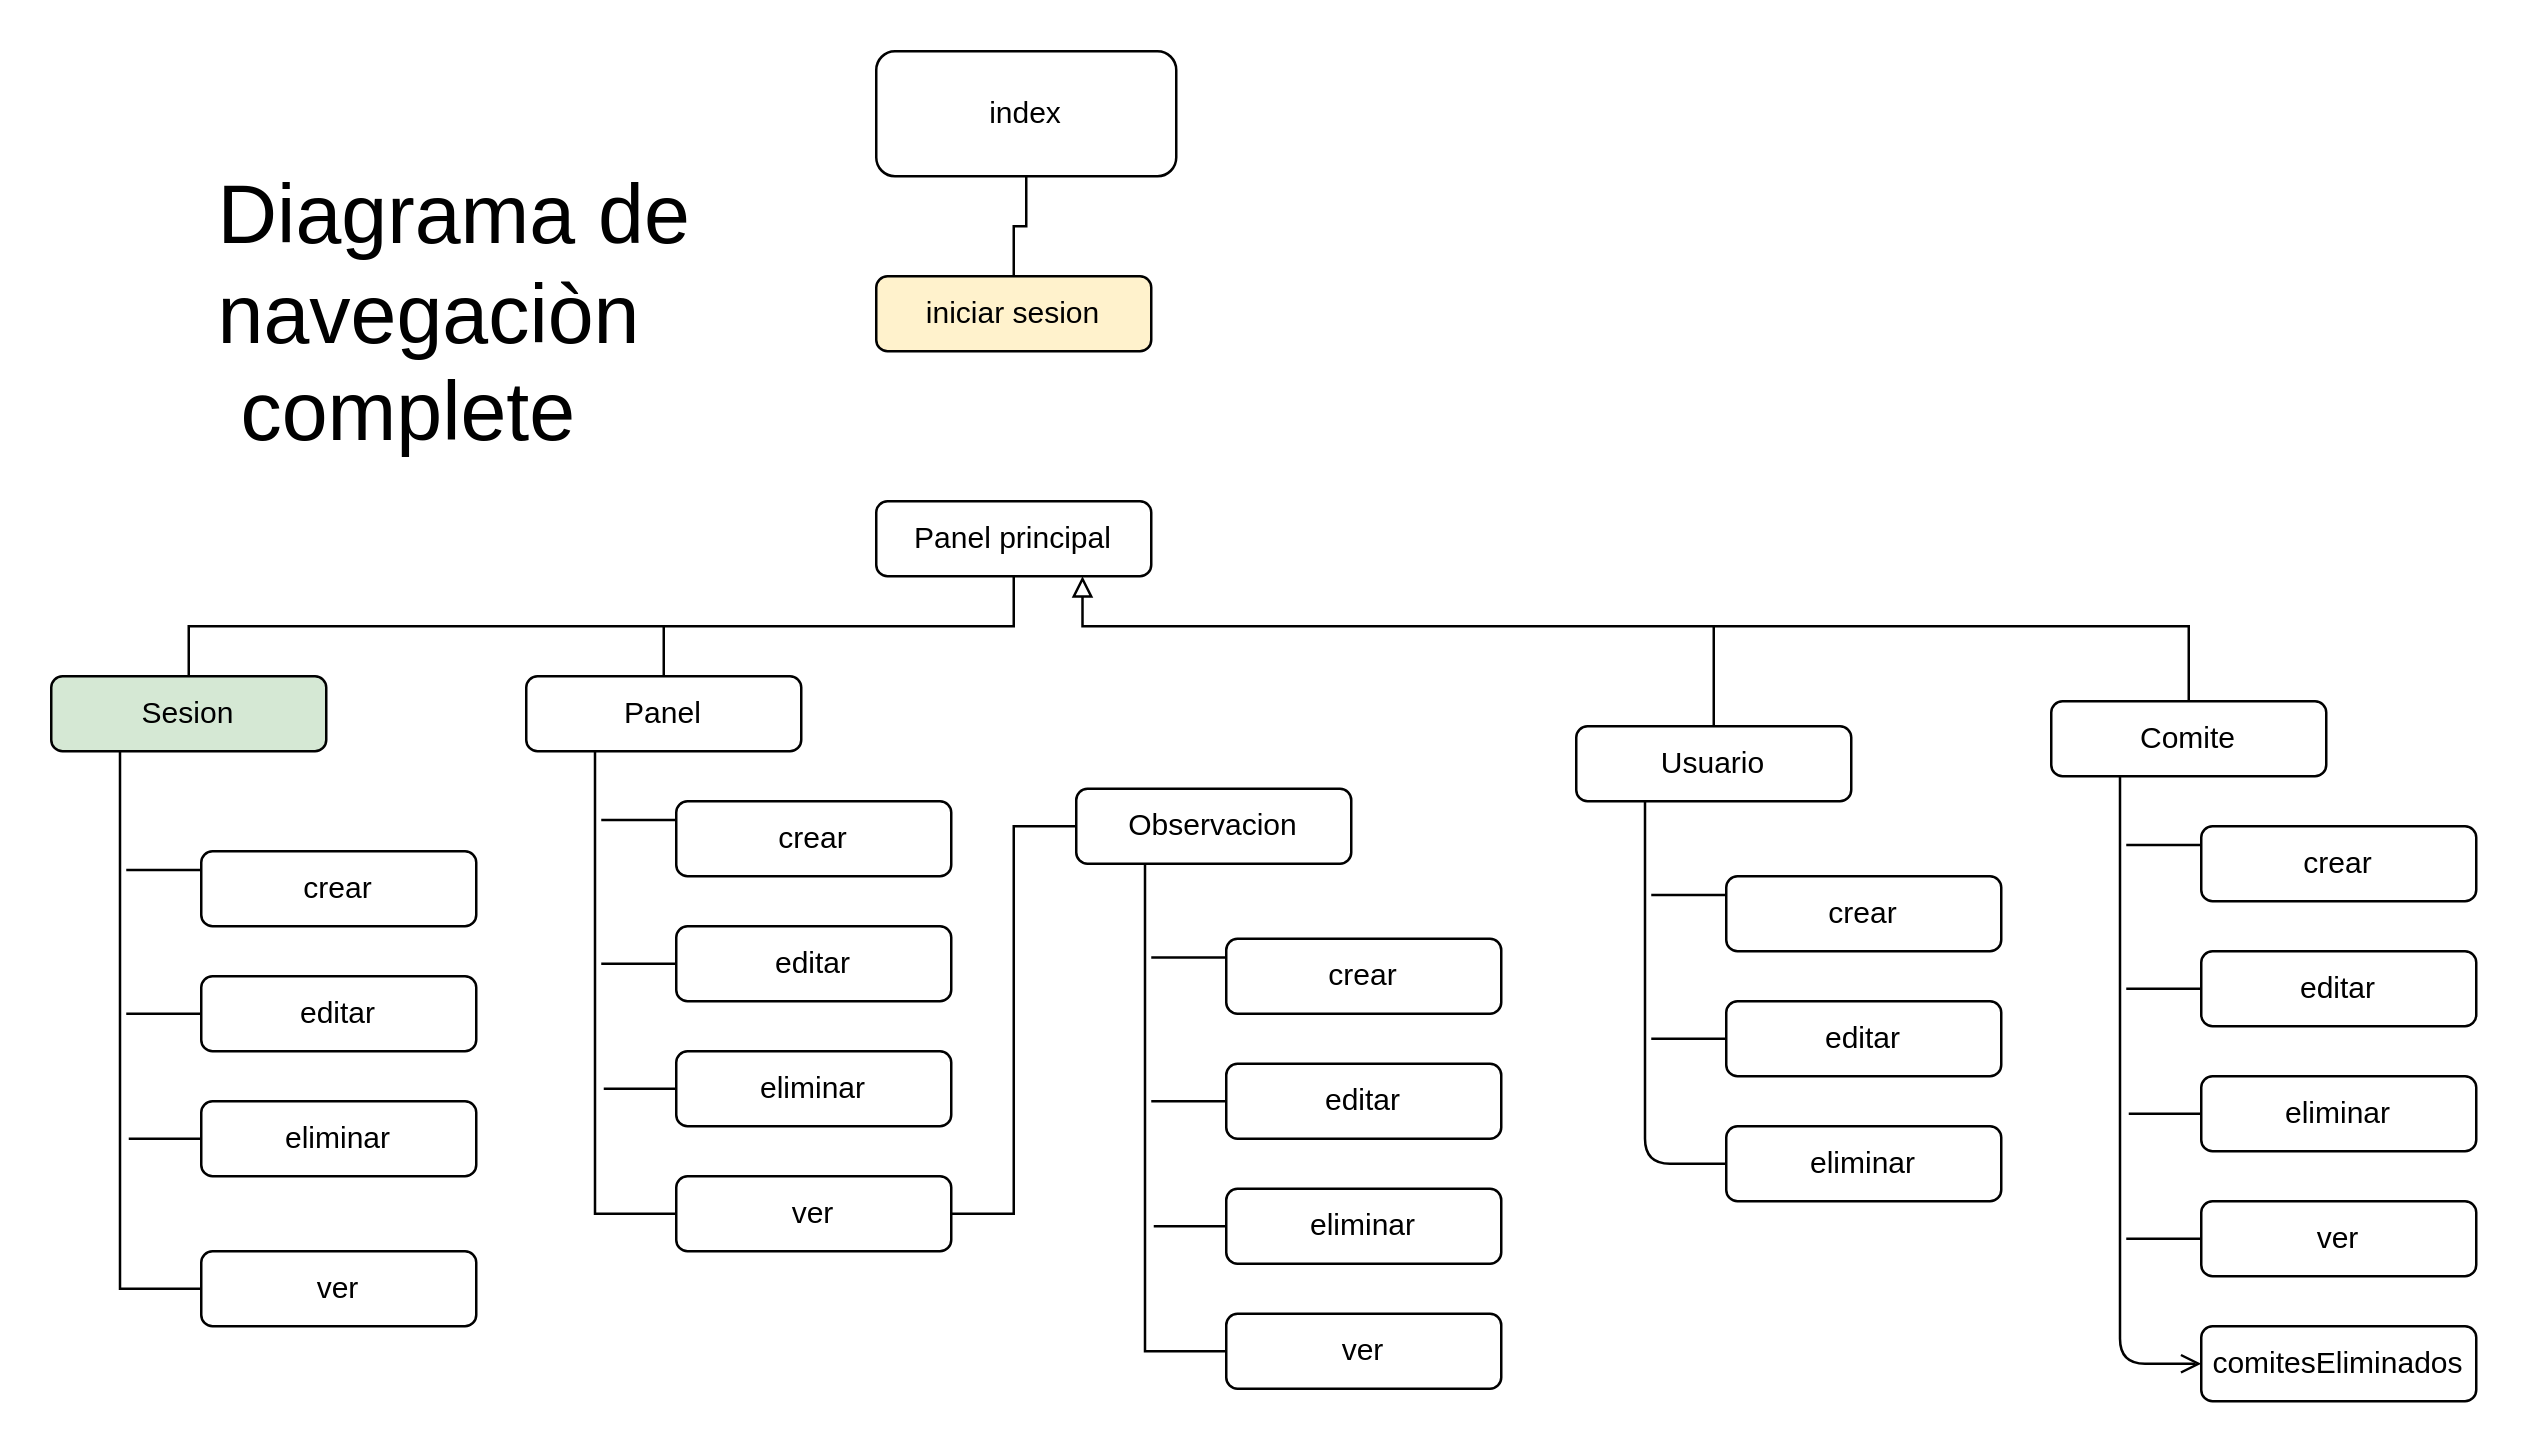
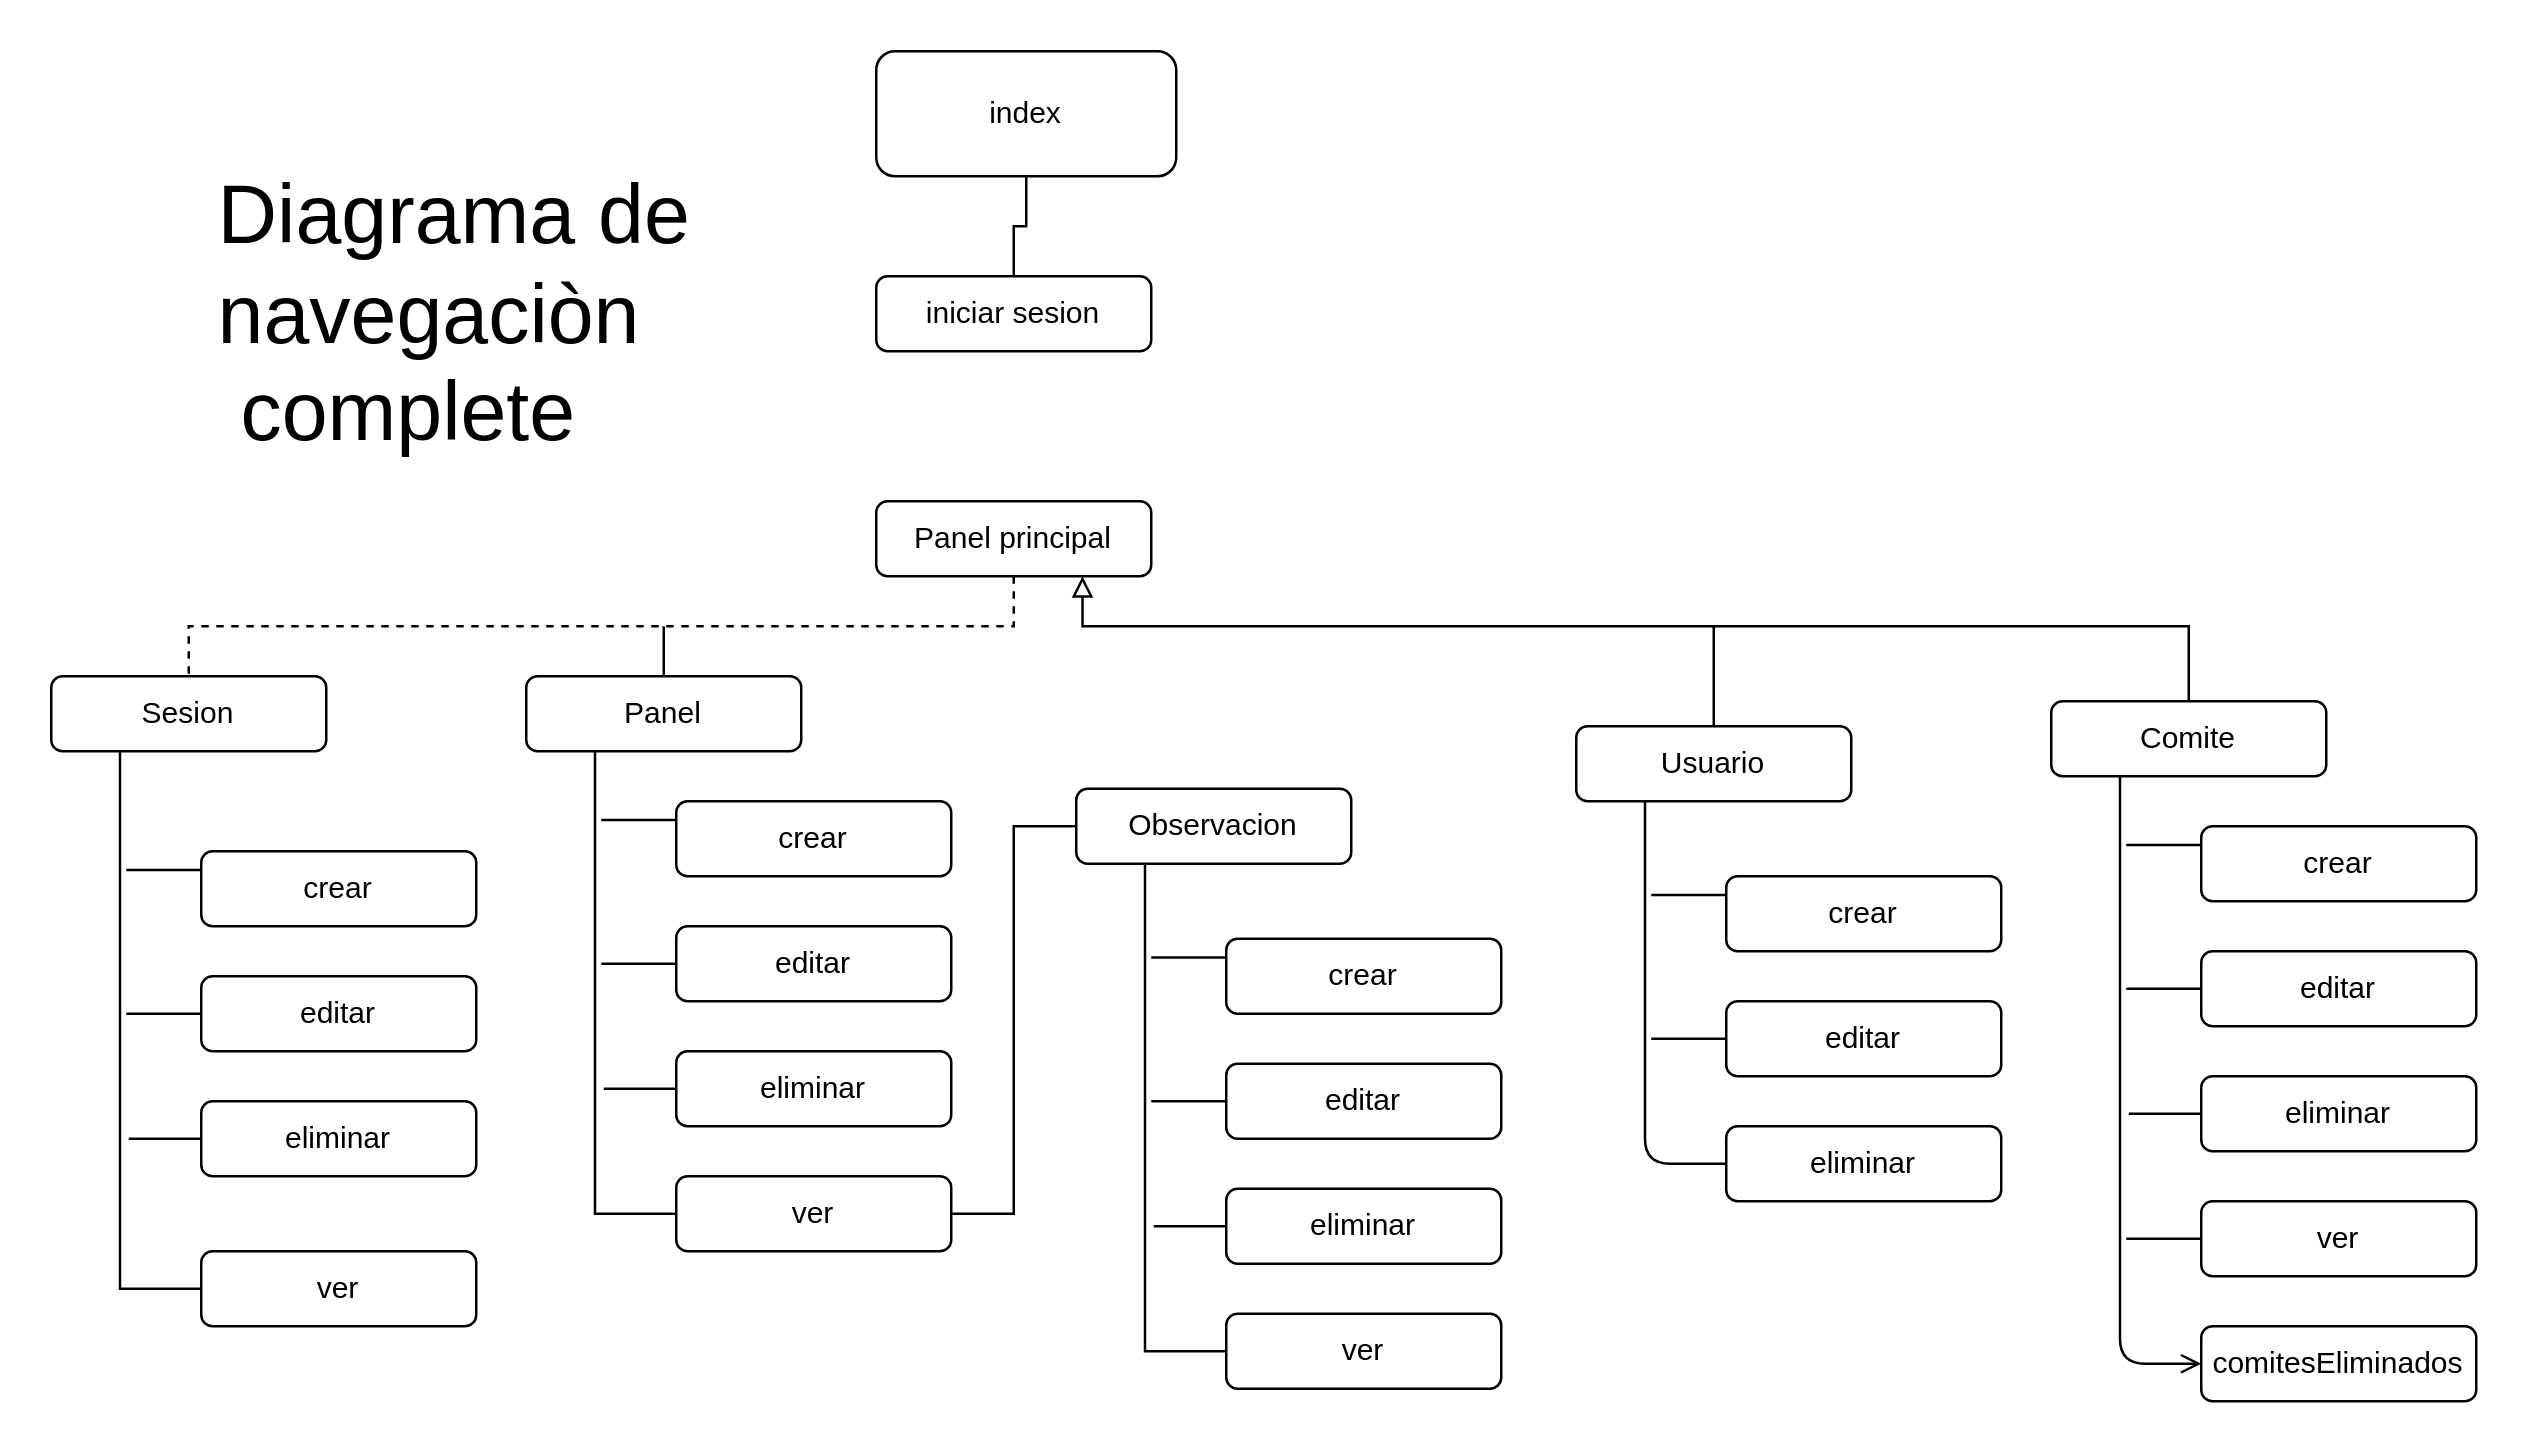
node "iniciar sesion": fillcolor #fff2cc -> #ffffff
edge "Panel principal" -- "Sesion": style solid -> dashed
node "Sesion": fillcolor #d5e8d4 -> #ffffff
